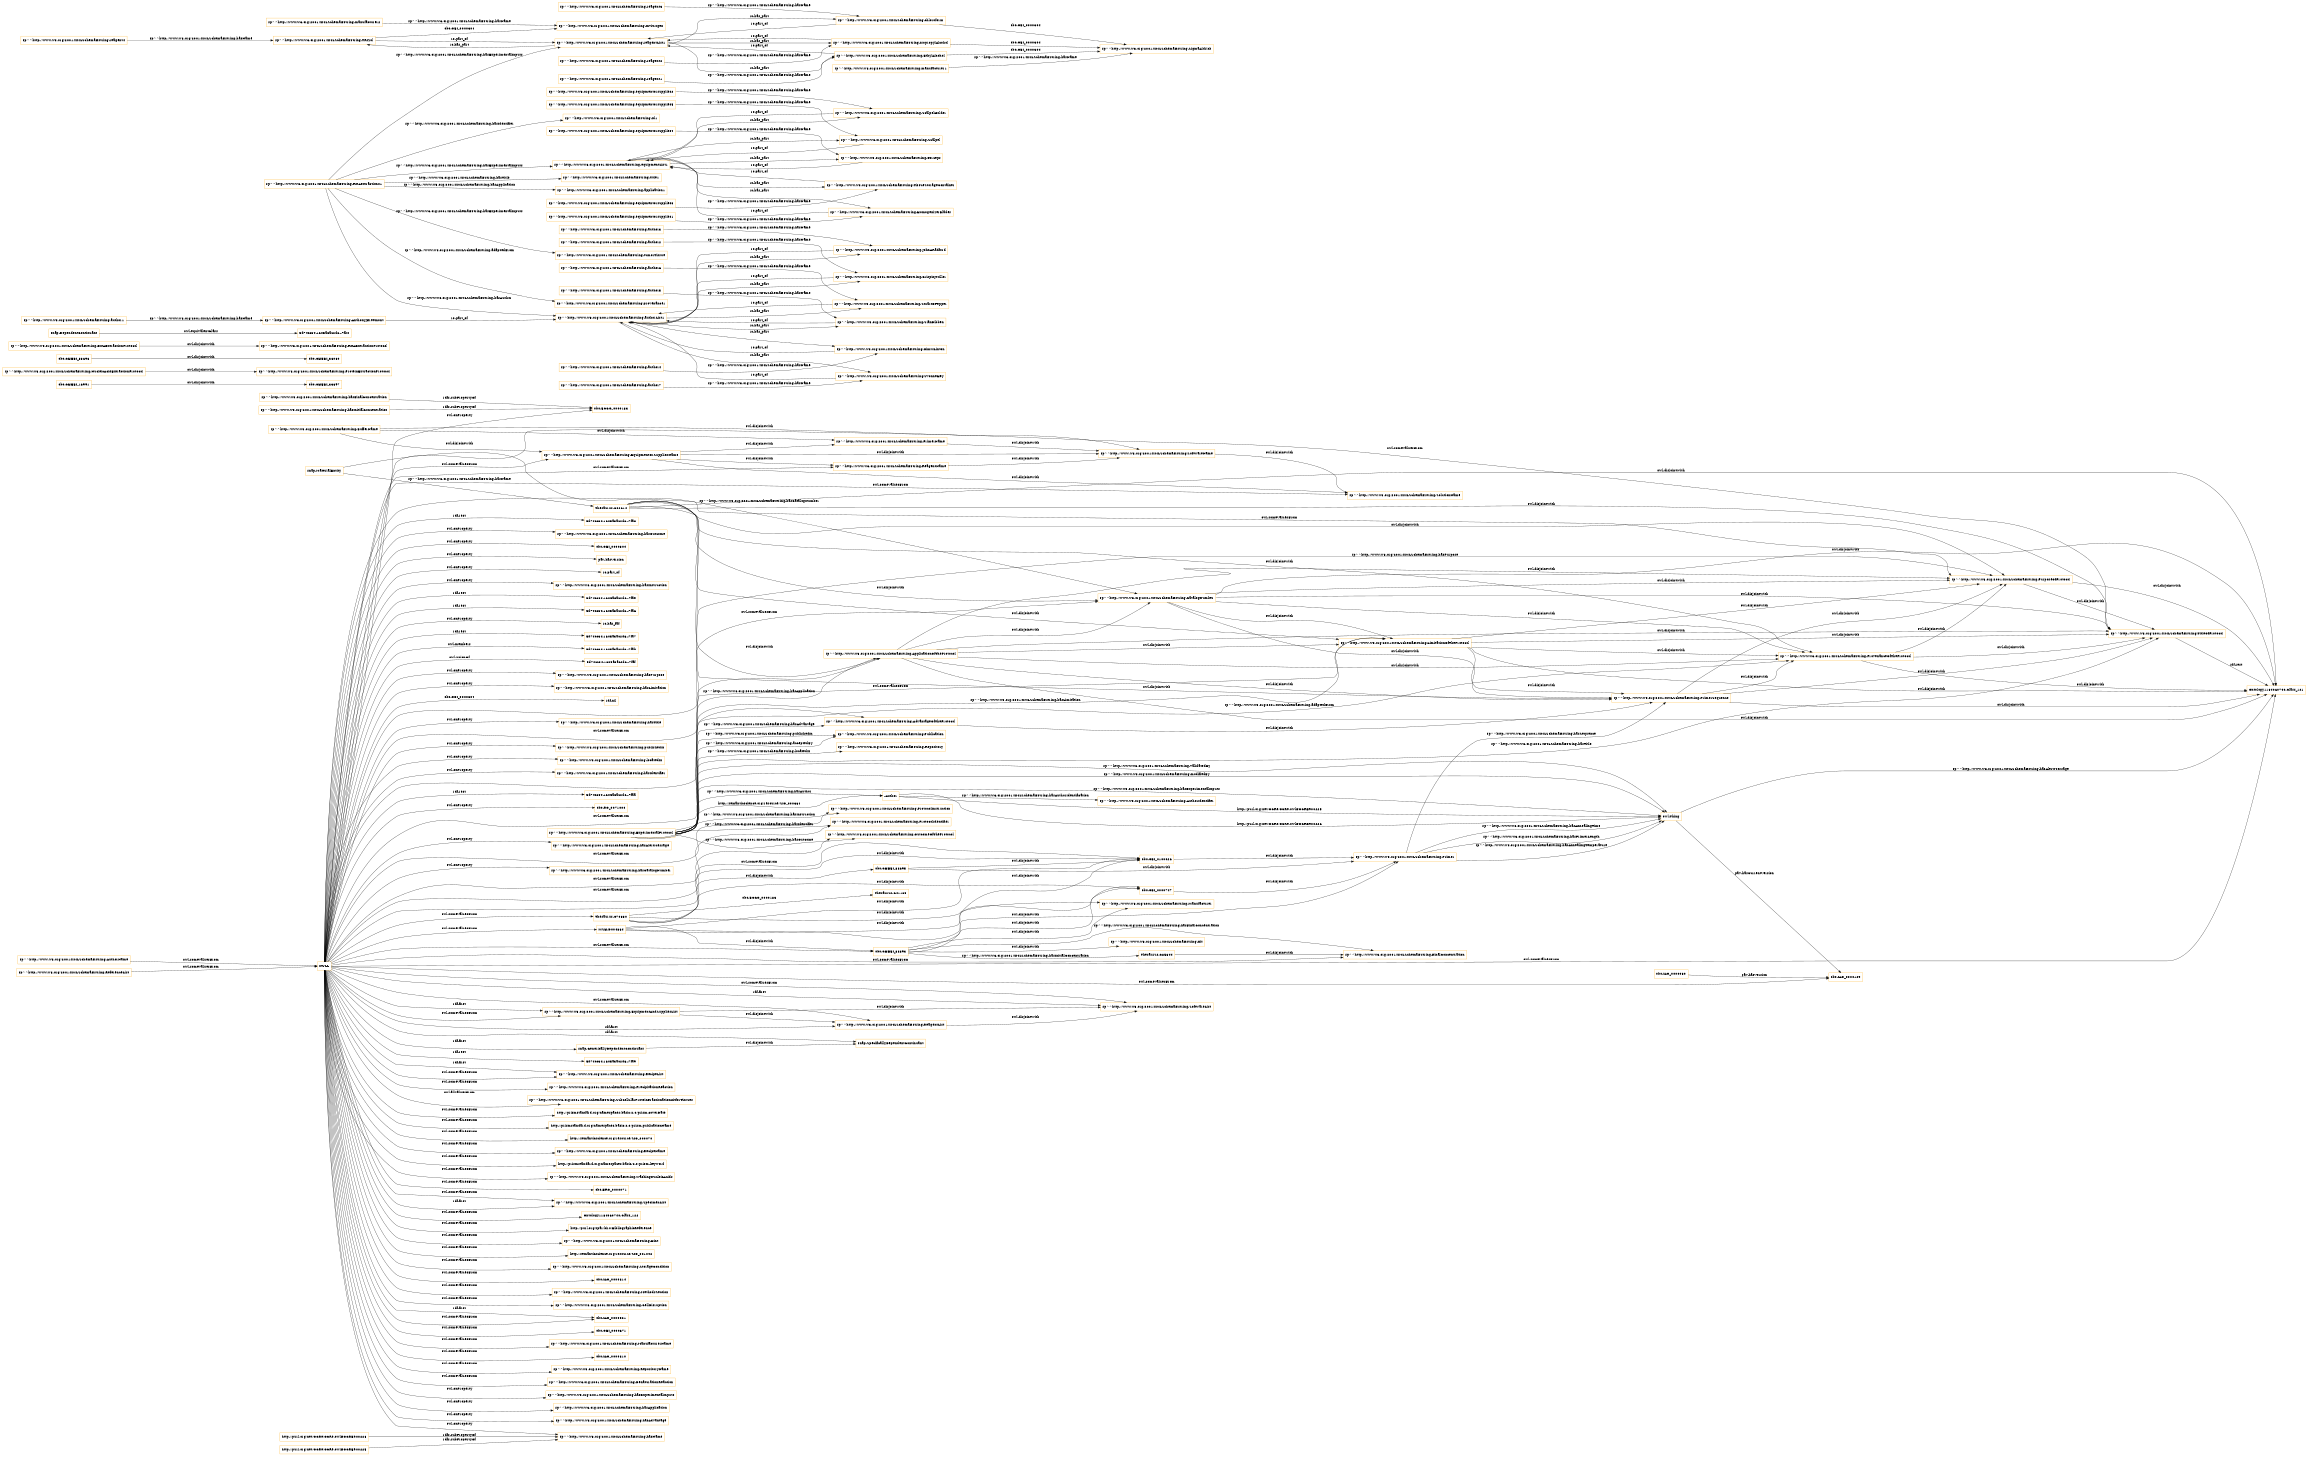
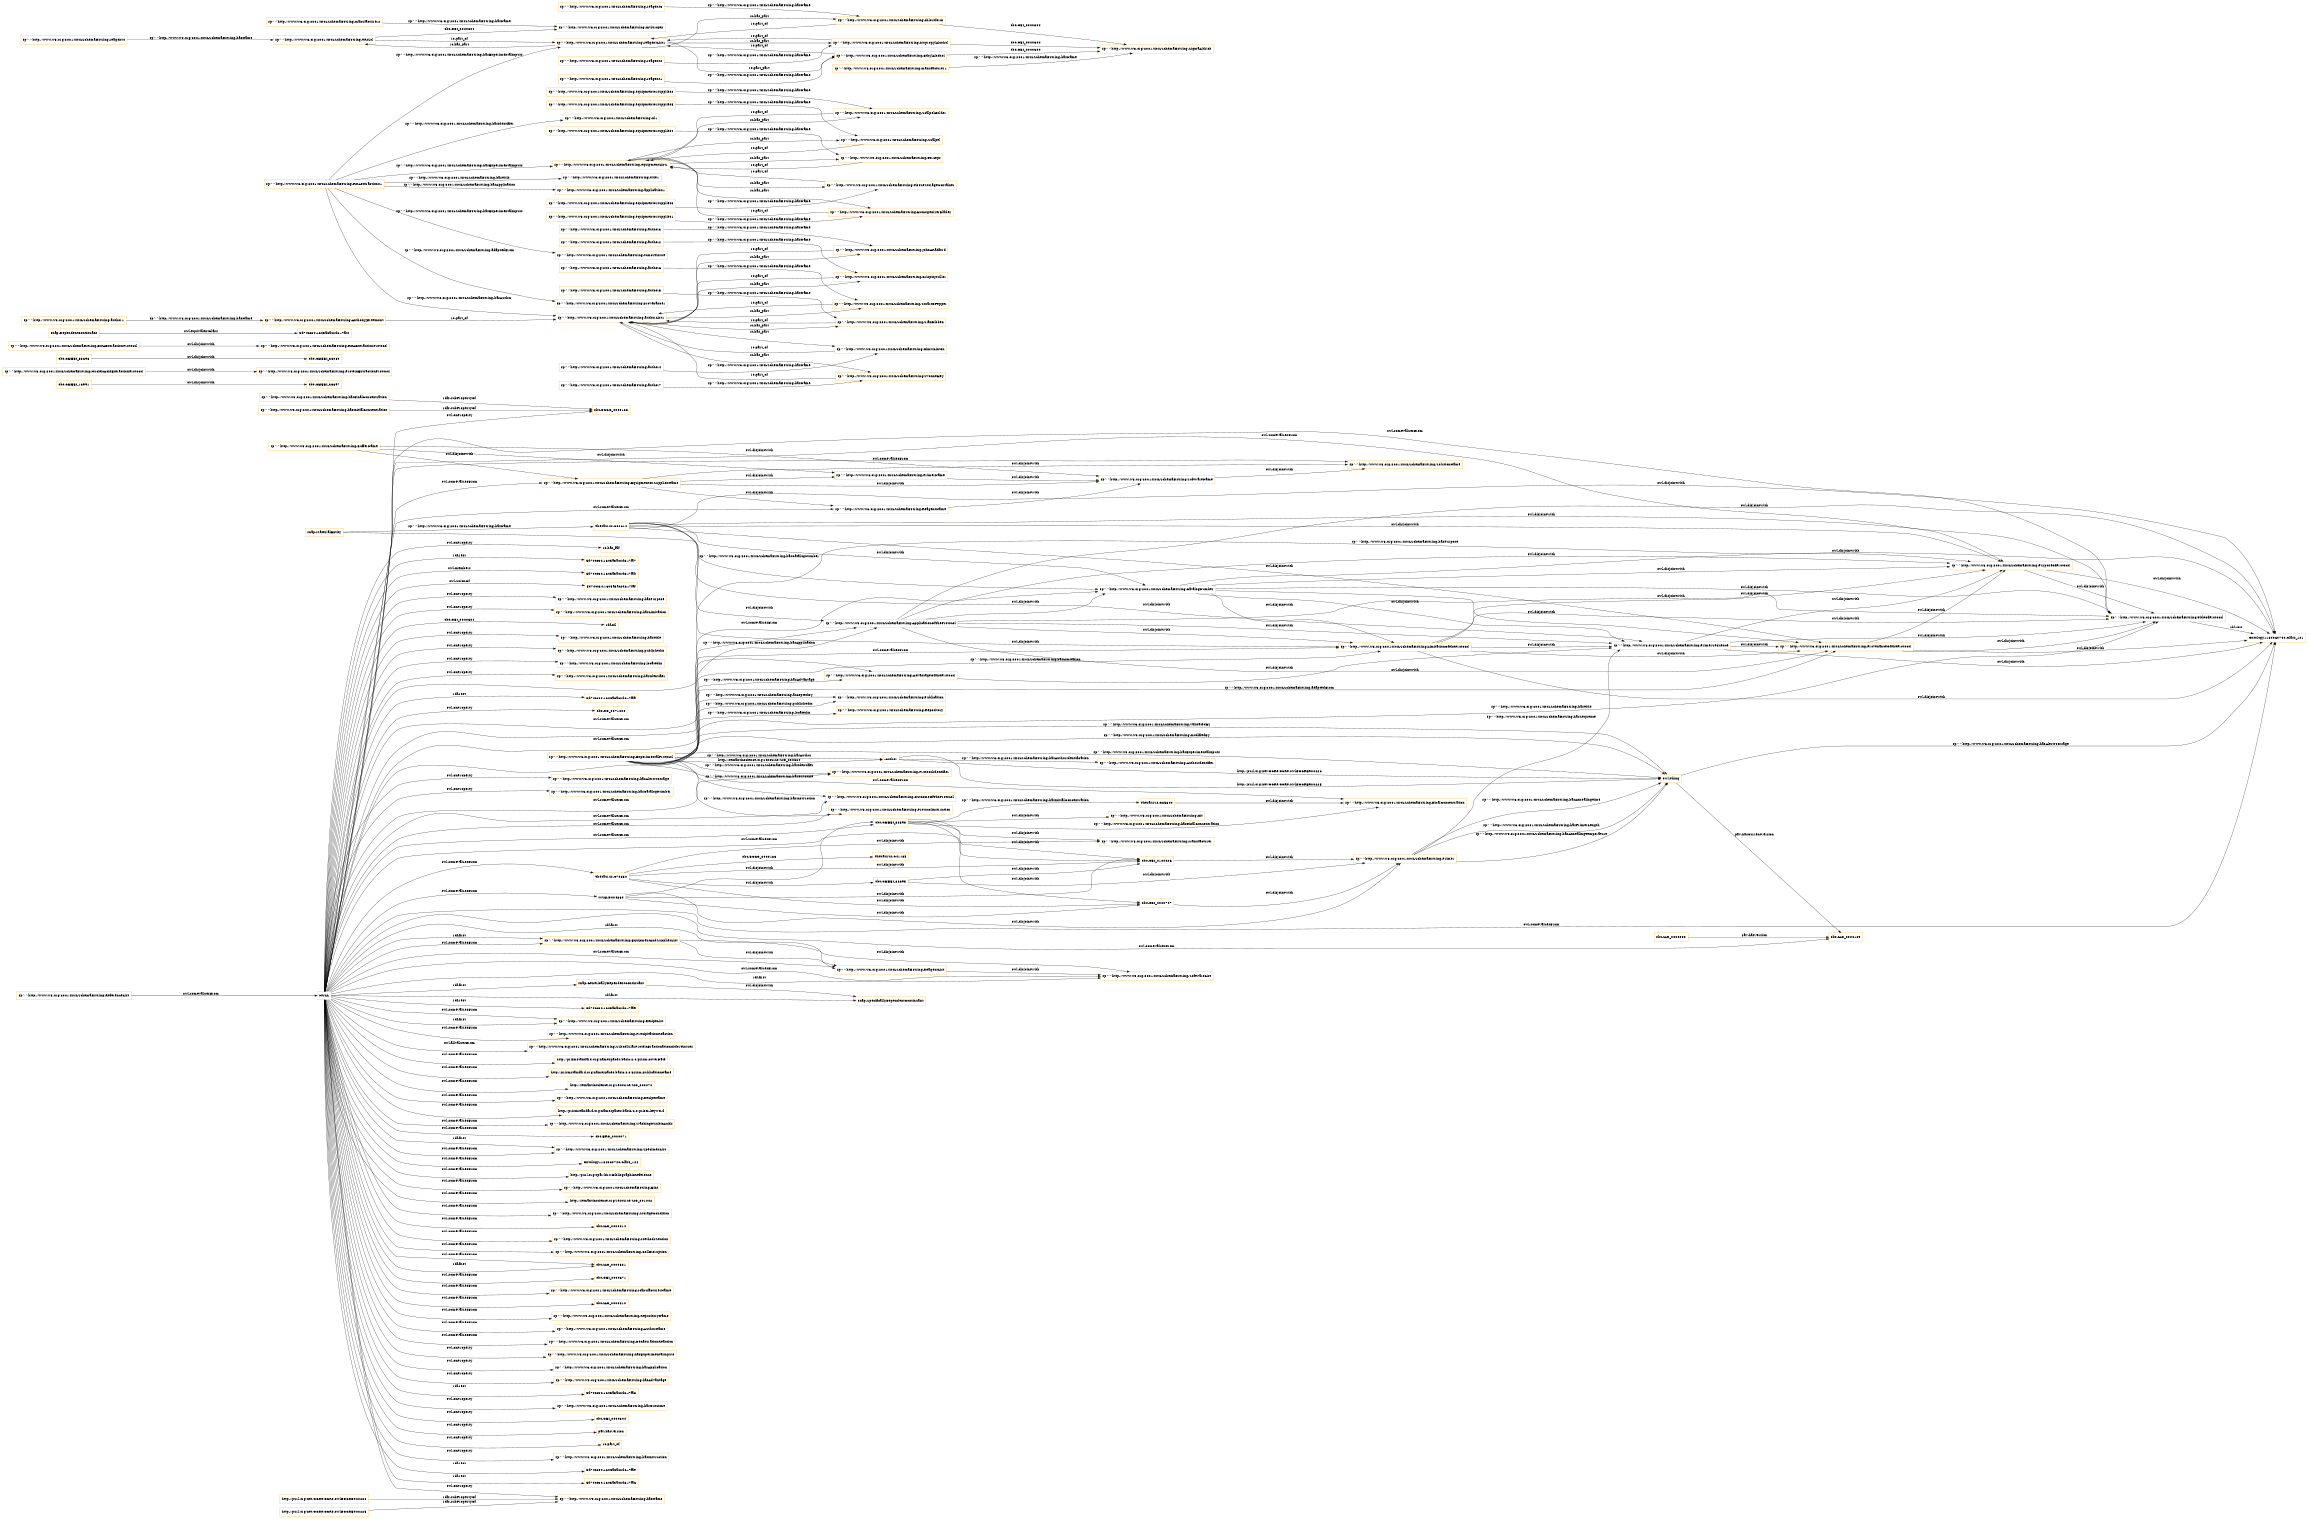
edge "sp^^http://www.w3.org/2001/XMLSchema#string:reagentList1" -> "sp^^http://www.w3.org/2001/XMLSchema#string:EthylAlcohol": label "ro:has_part" -> "ro:part_part"
edge "sp^^http://www.w3.org/2001/XMLSchema#string:AuthorName" -> "NULL": reversed
